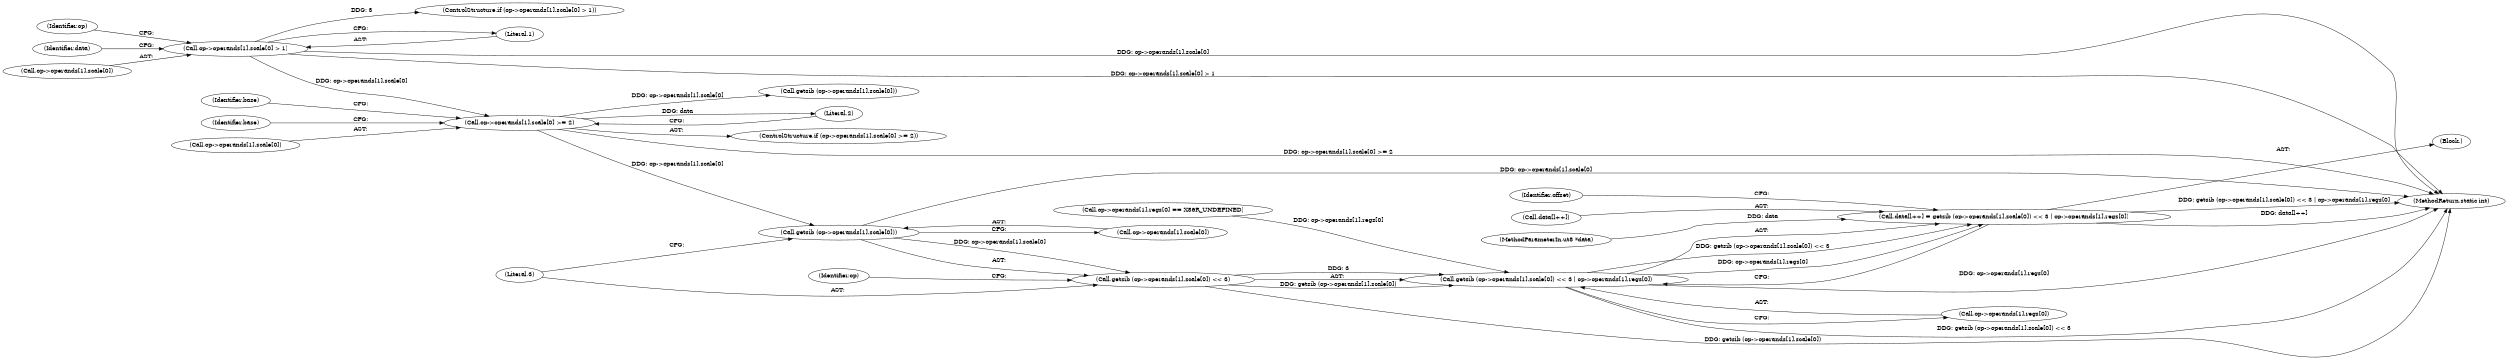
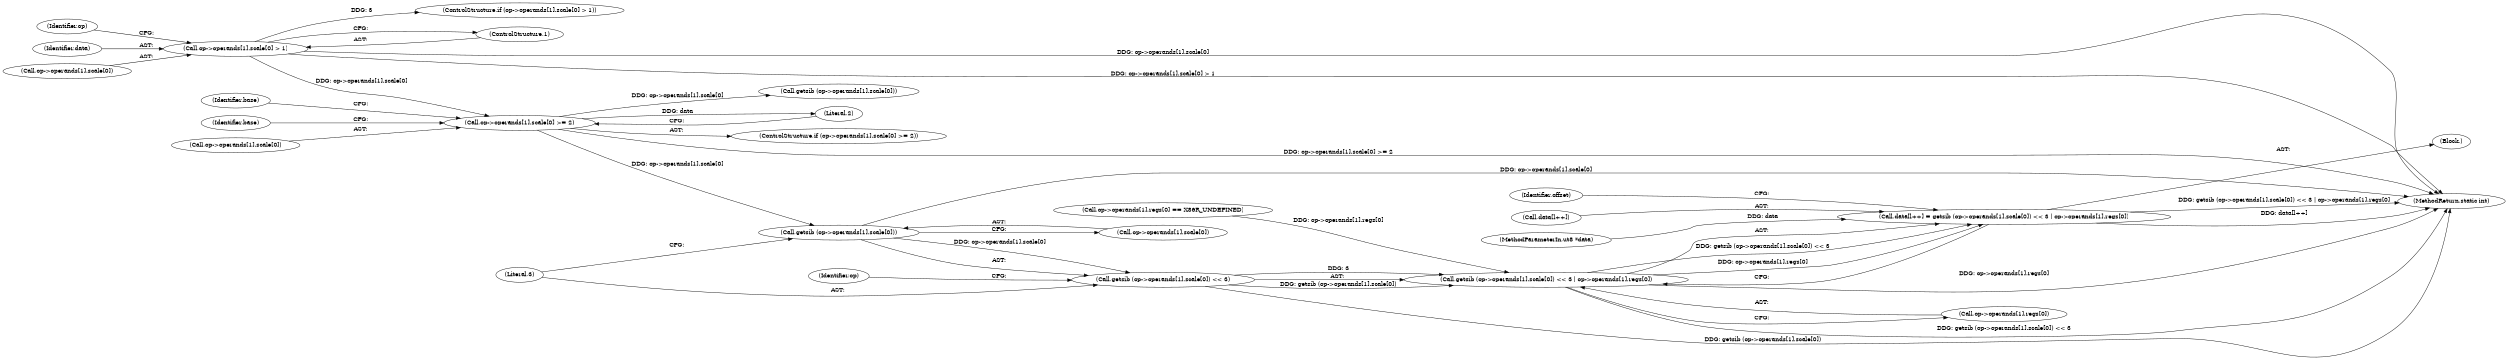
node "(Literal,1)": label "(Literal,1)" -> "(ControlStructure,1)"
edge "(Identifier,data)" -> "(Call,op->operands[1].scale[0] > 1)": label "CFG: " -> "AST: "
